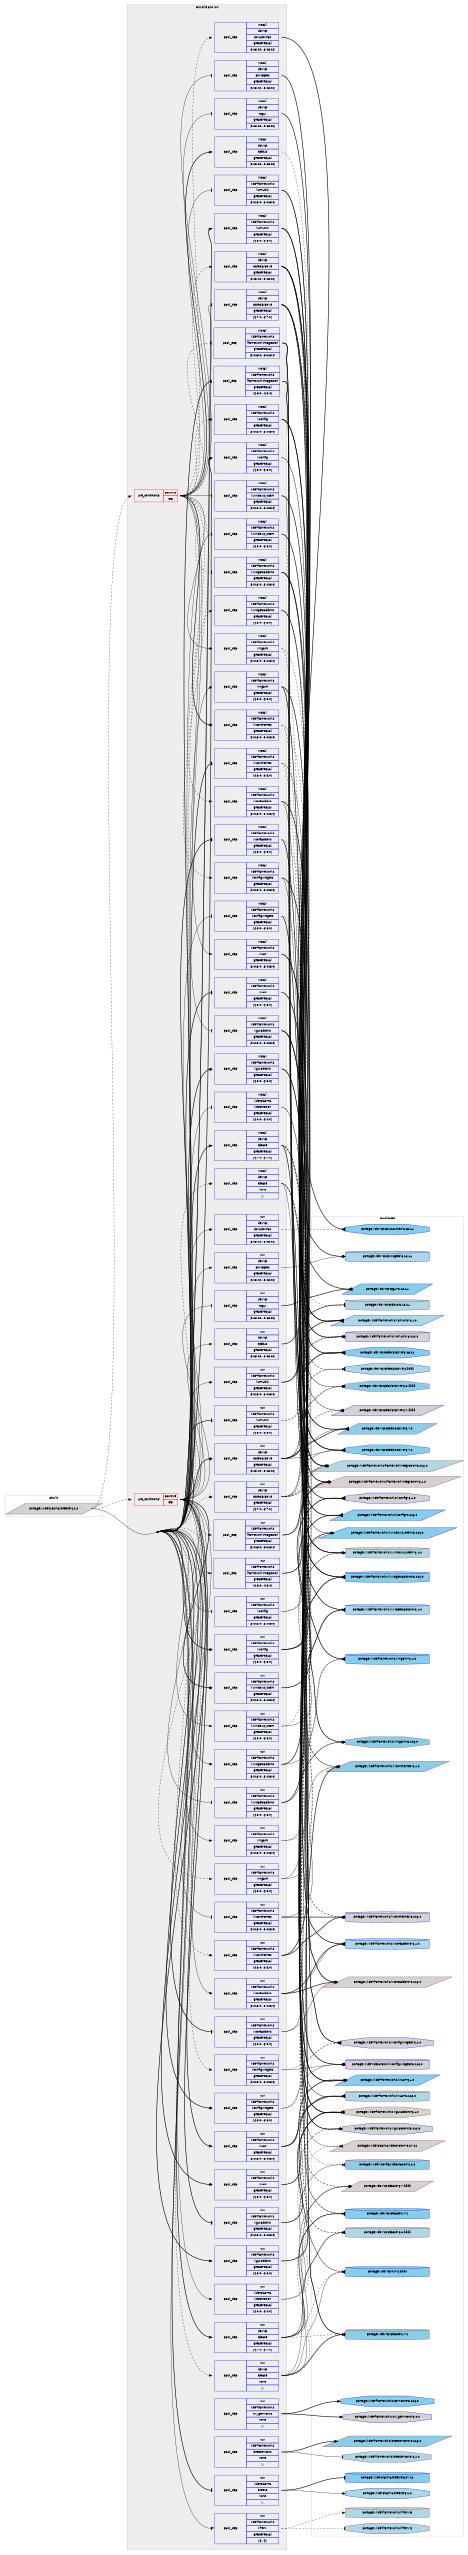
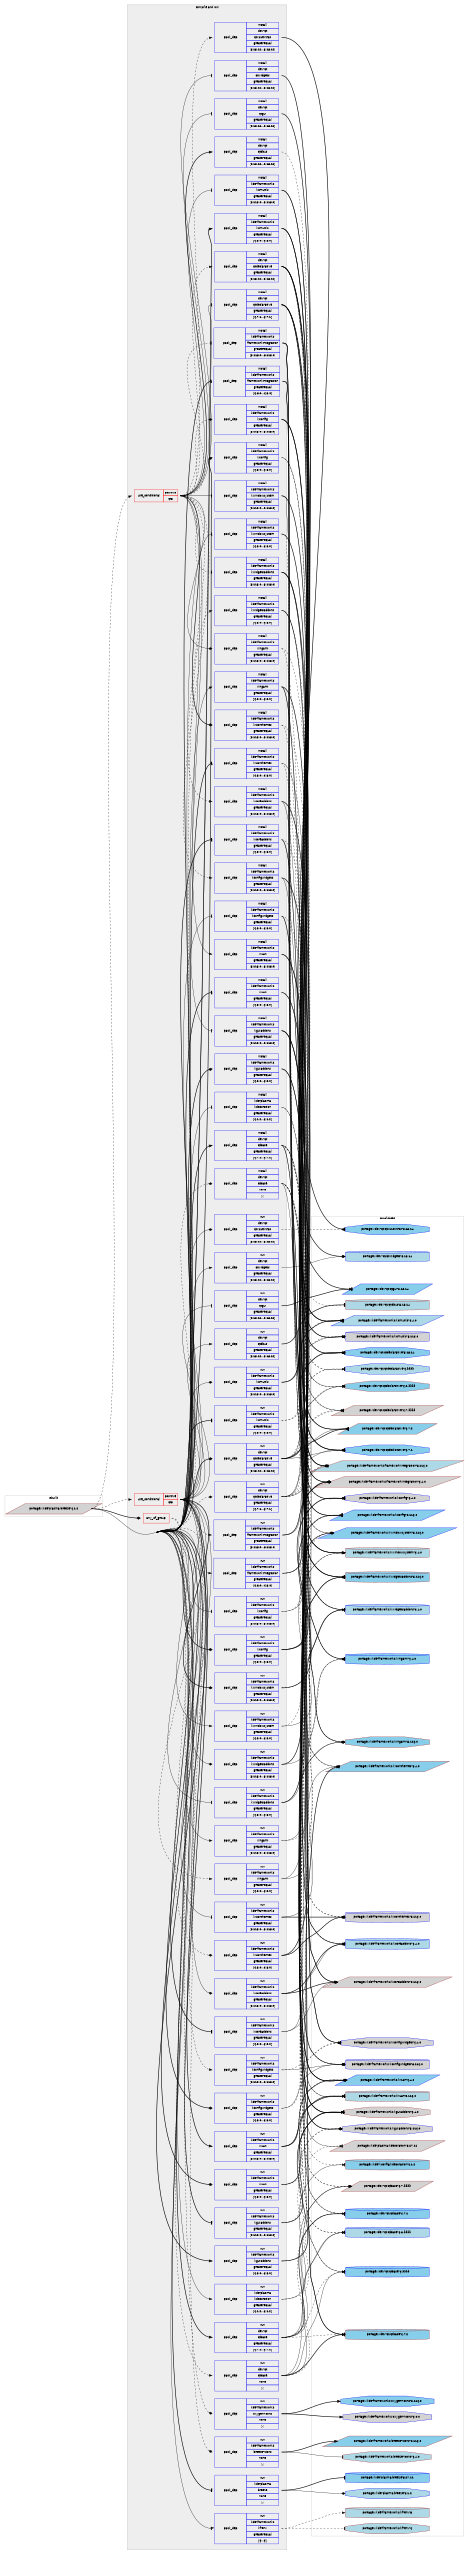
node "portage://dev-qt/qtdeclarative-6.7.9999": color blue -> brown
node "any_of_group": added
node "portage://kde-frameworks/kwidgetsaddons-5.116.0": color blue -> brown
node "portage://kde-kdecoration/kconfigwidgets-5.116.0": label "portage://kde-kdecoration/kconfigwidgets-5.116.0" -> "portage://kde-frameworks/kconfigwidgets-5.116.0"
node "portage://dev-qt/qtbase-6.8.9999": color brown -> blue
node "portage://dev-qt/run-6.9999": label "portage://dev-qt/run-6.9999" -> "portage://dev-qt/qtbase-6.9999"
node "portage://kde-frameworks/qtx-icons-5.116.0": label "portage://kde-frameworks/qtx-icons-5.116.0" -> "portage://kde-frameworks/oxygen-icons-5.116.0"
